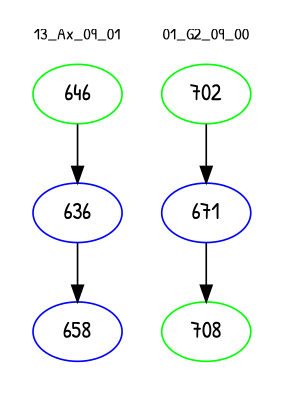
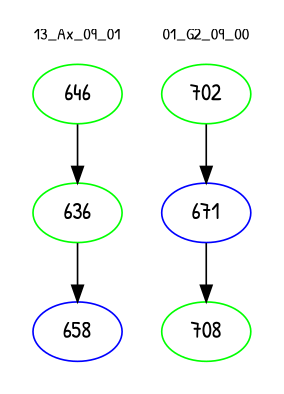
node "636": color blue -> green
